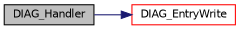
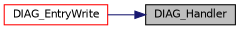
edge "DIAG_Handler" -> "DIAG_EntryWrite": reversed
